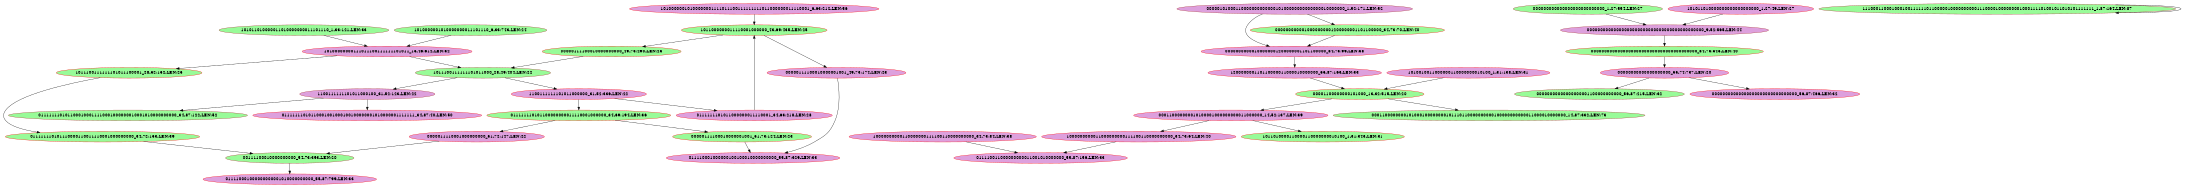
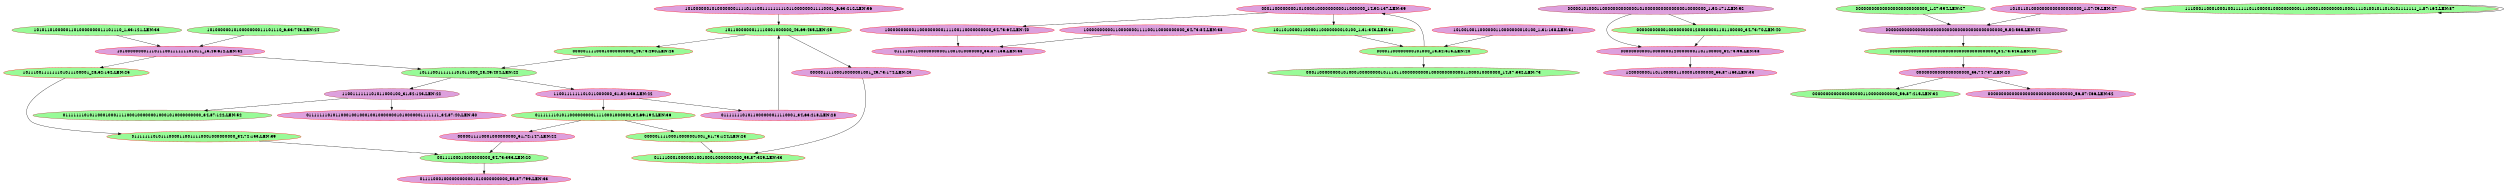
edge "120000000110110000011000010000000_55-87:163-LEN:33" -> "00001100000000101000_13-32:515-LEN:20": now "1011010000110000110000000010100_1-31:343-LEN:31" -> "00001100000000101000_13-32:515-LEN:20"
node "011110001000000100100010000000000_55-87:329-LEN:33": fillcolor plum -> palegreen
